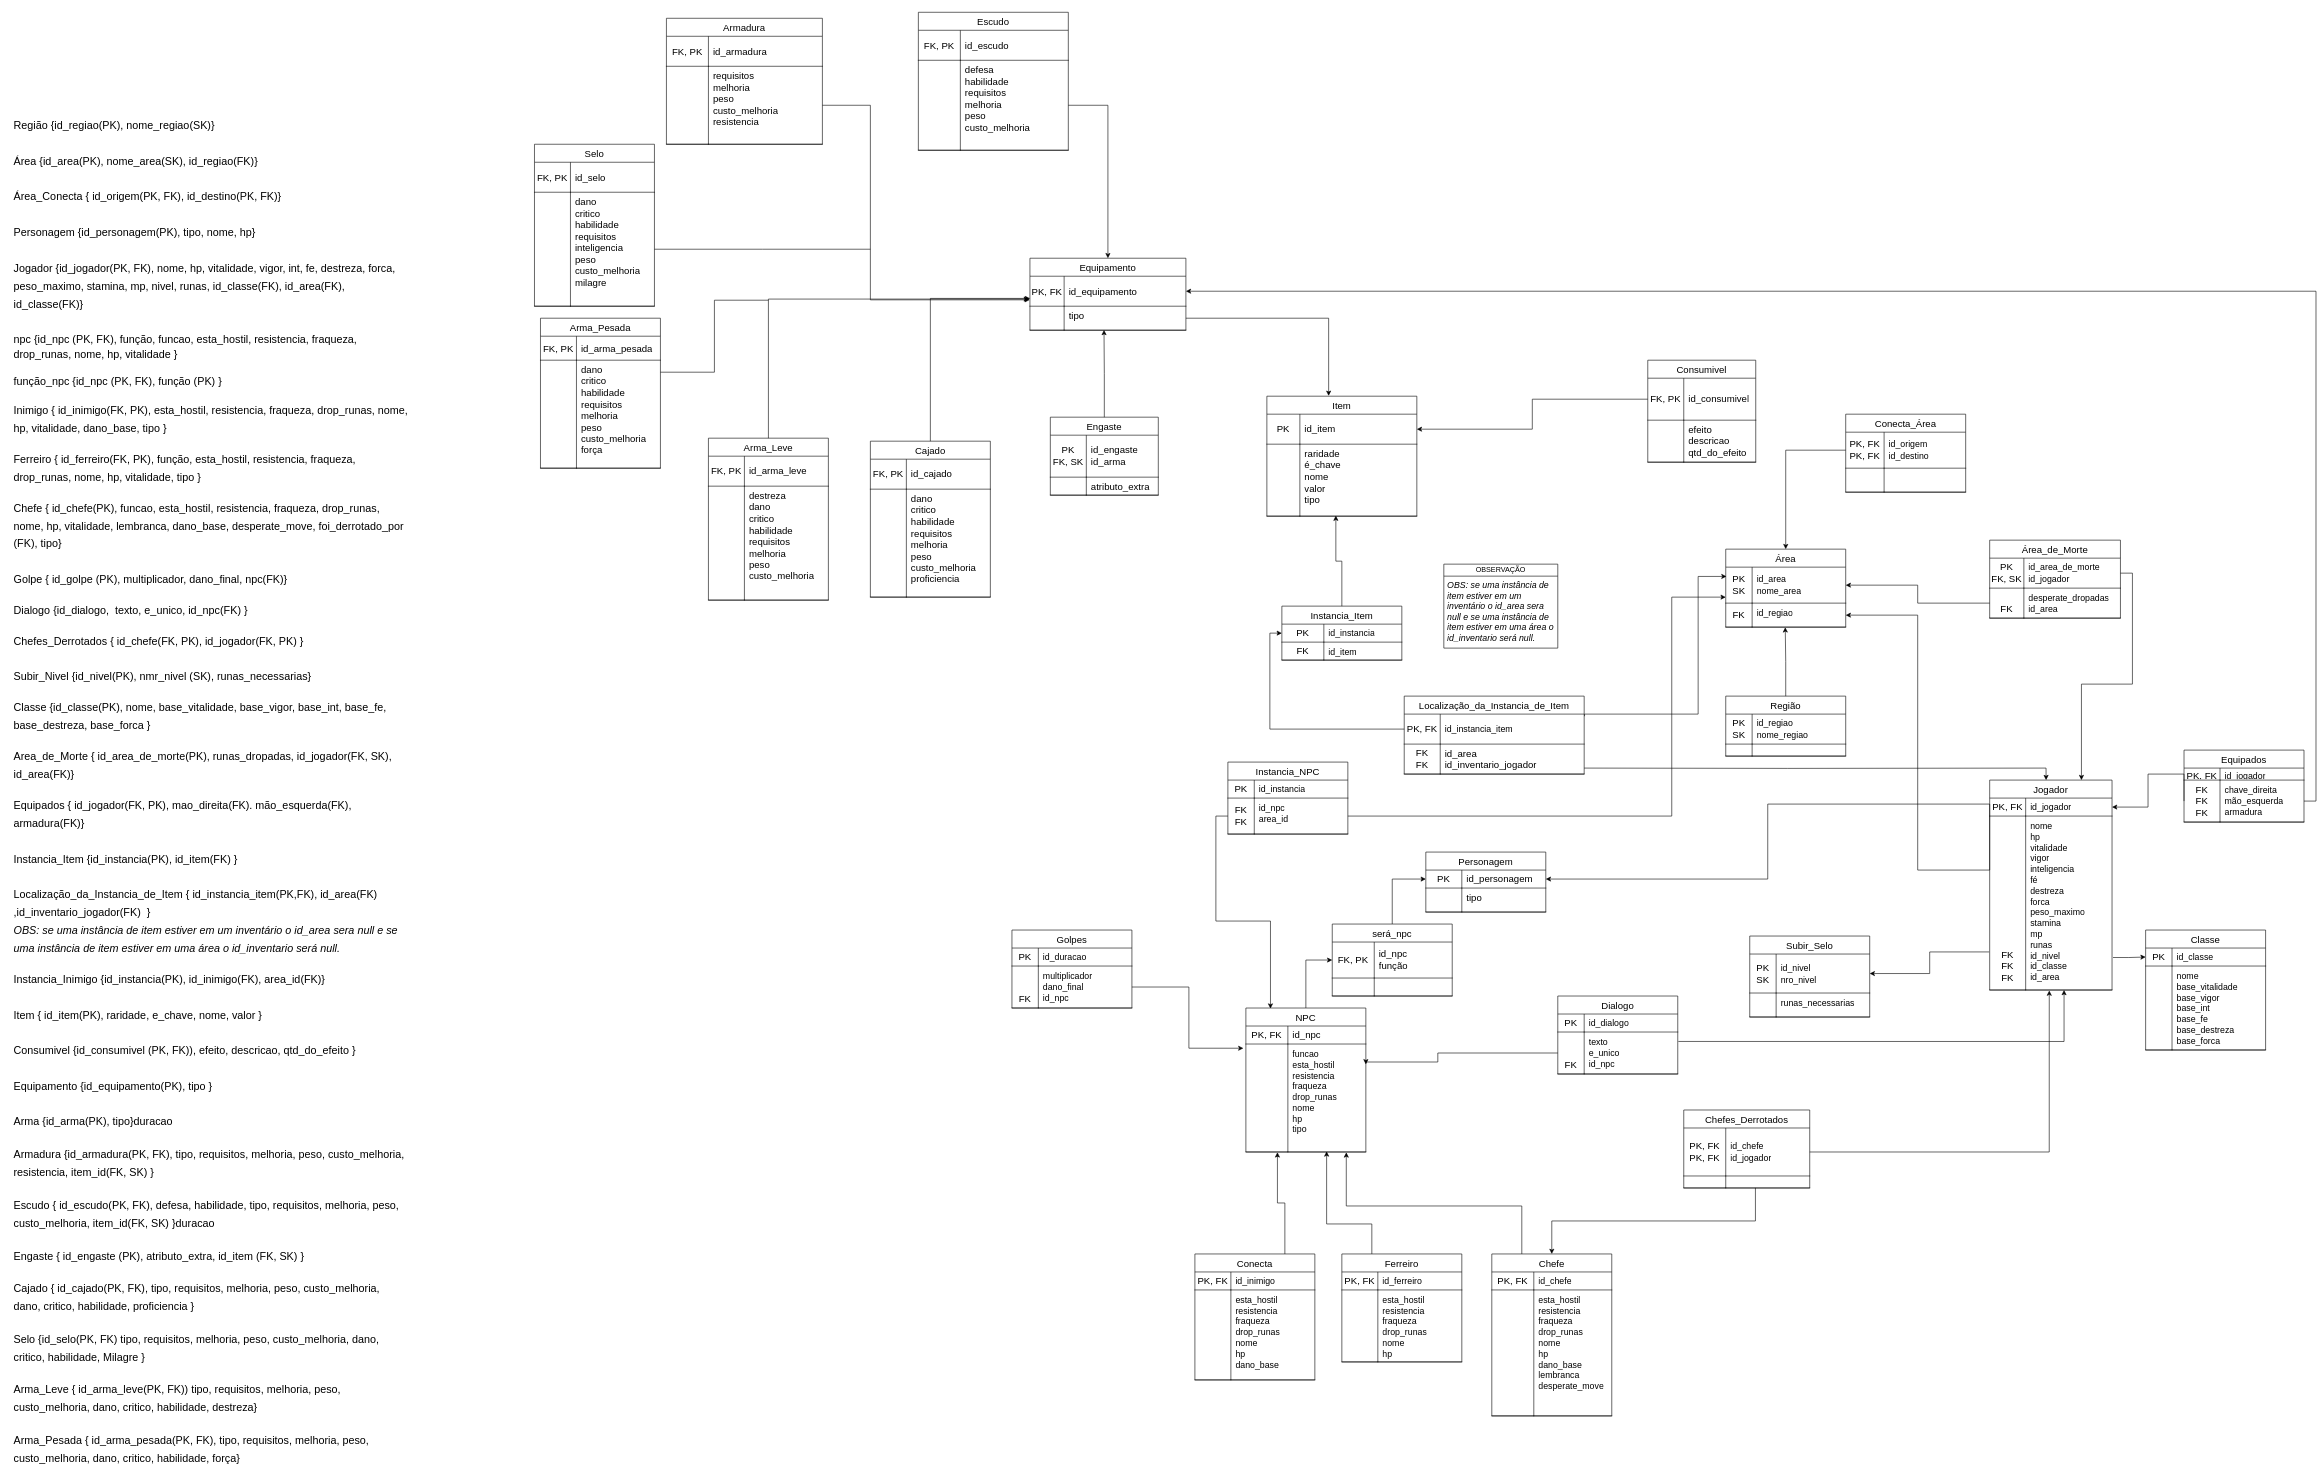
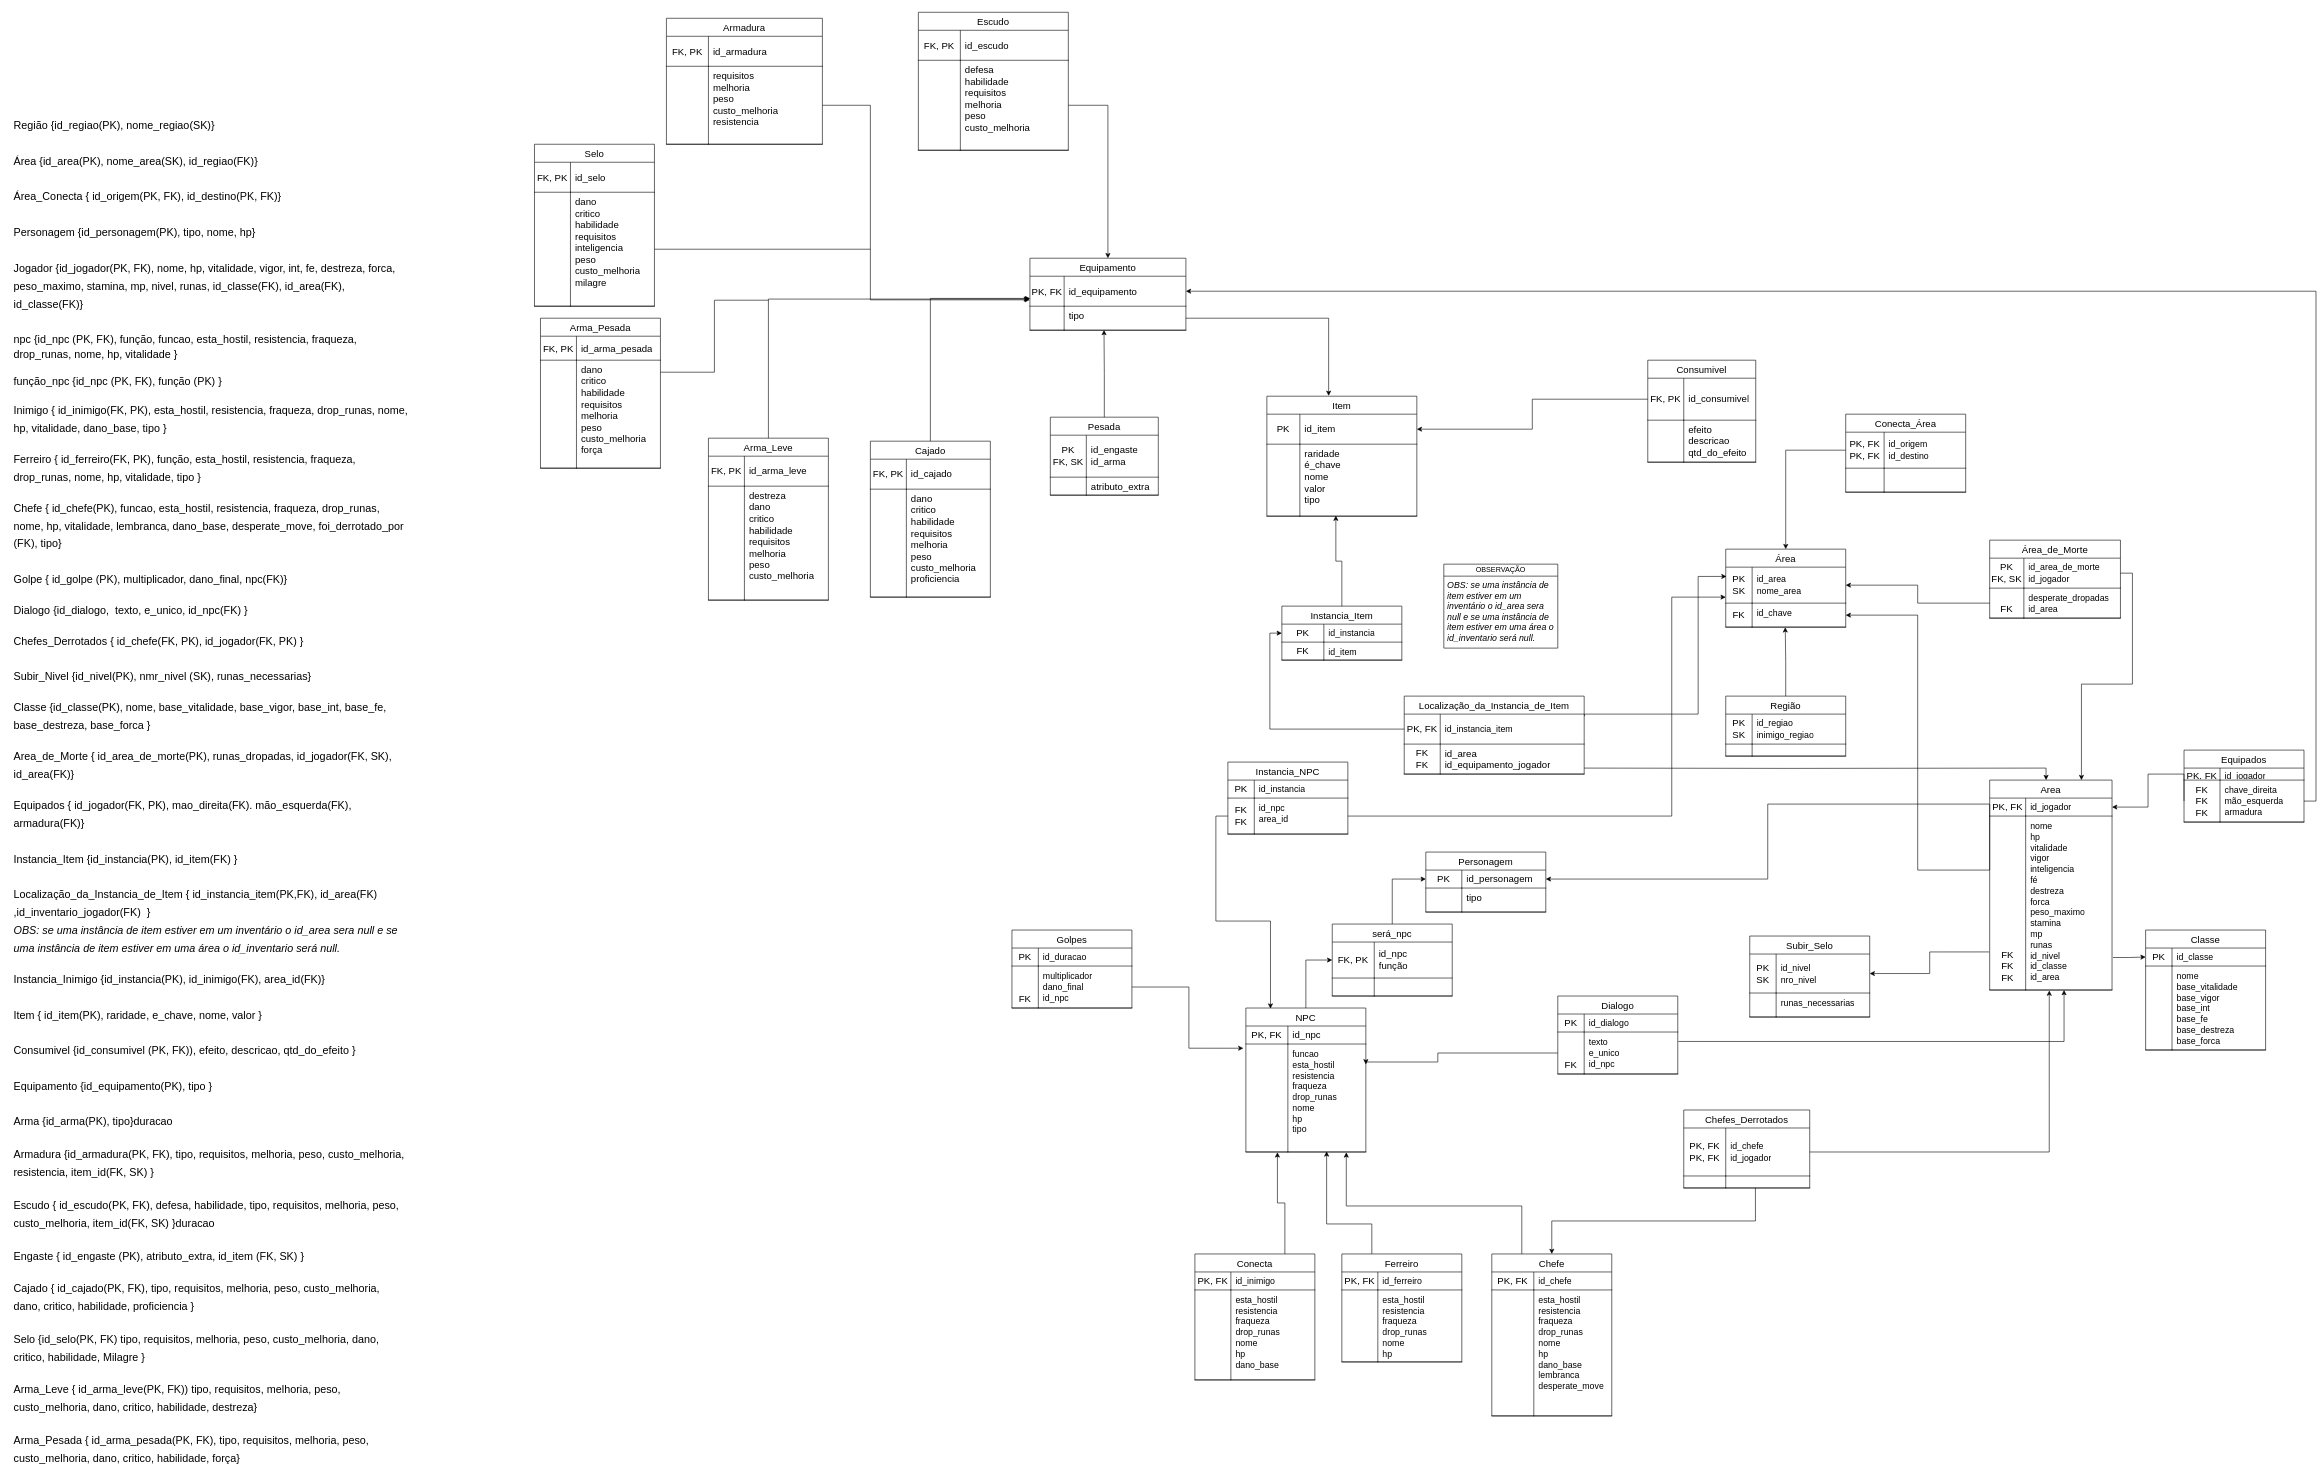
node "Engaste": label "Engaste" -> "Pesada"
node "id_regiao": label "id_regiao" -> "id_chave"
node "id_regiao nome_regiao": label "id_regiao nome_regiao" -> "id_regiao inimigo_regiao"
node "id_area id_inventario_jogador": label "id_area id_inventario_jogador" -> "id_area id_equipamento_jogador"
node "Jogador": label "Jogador" -> "Area"
